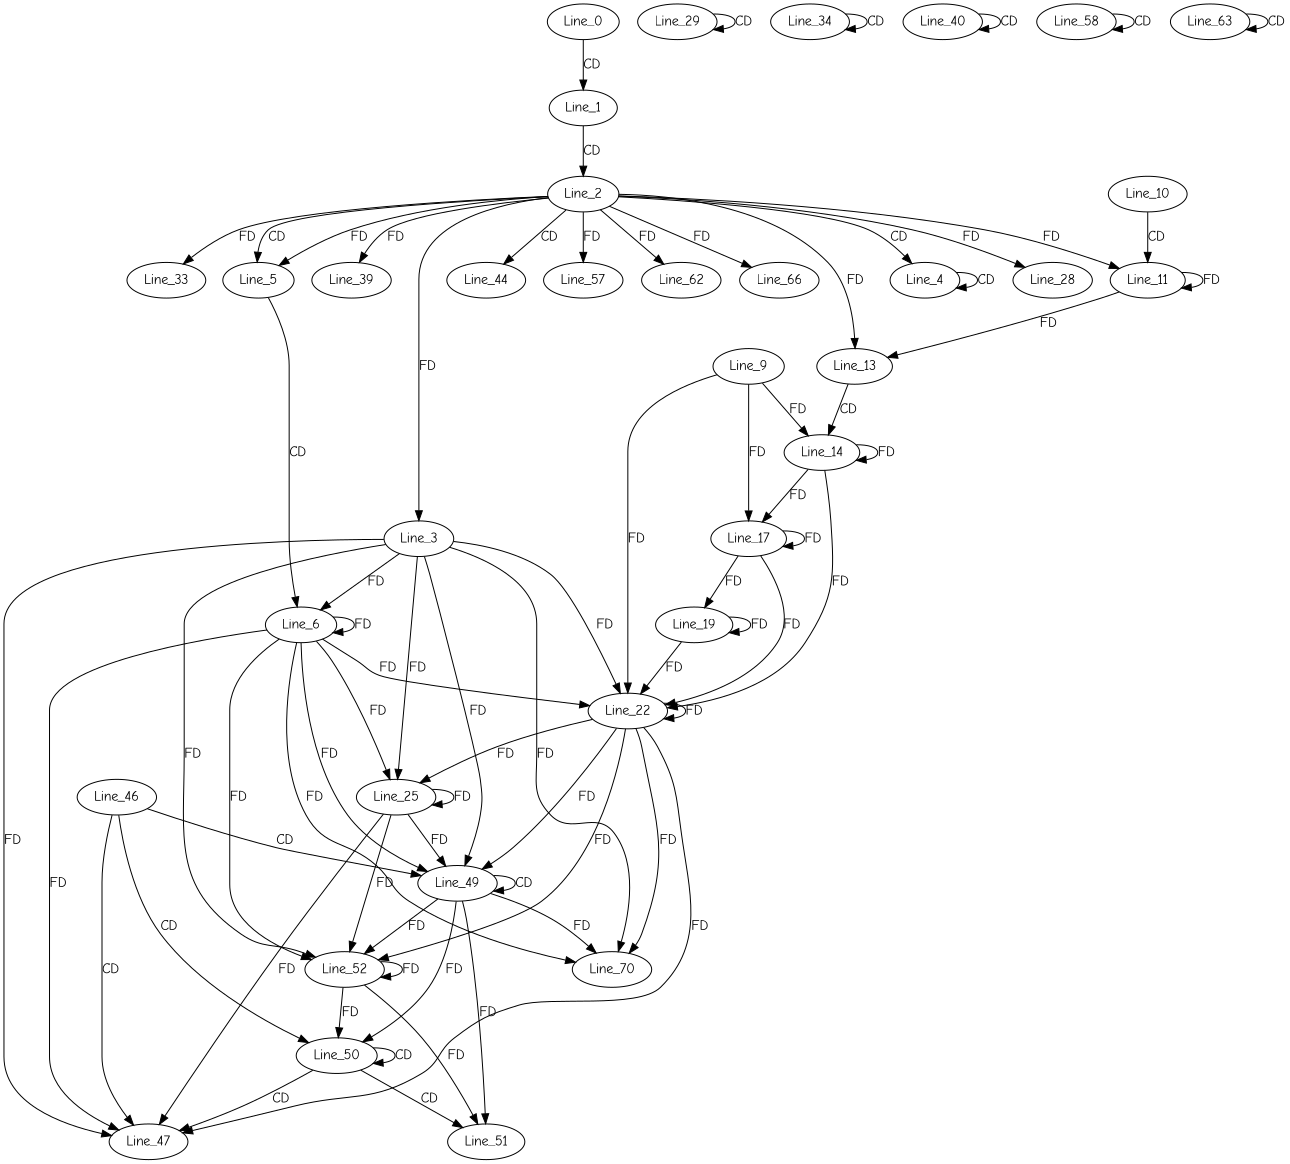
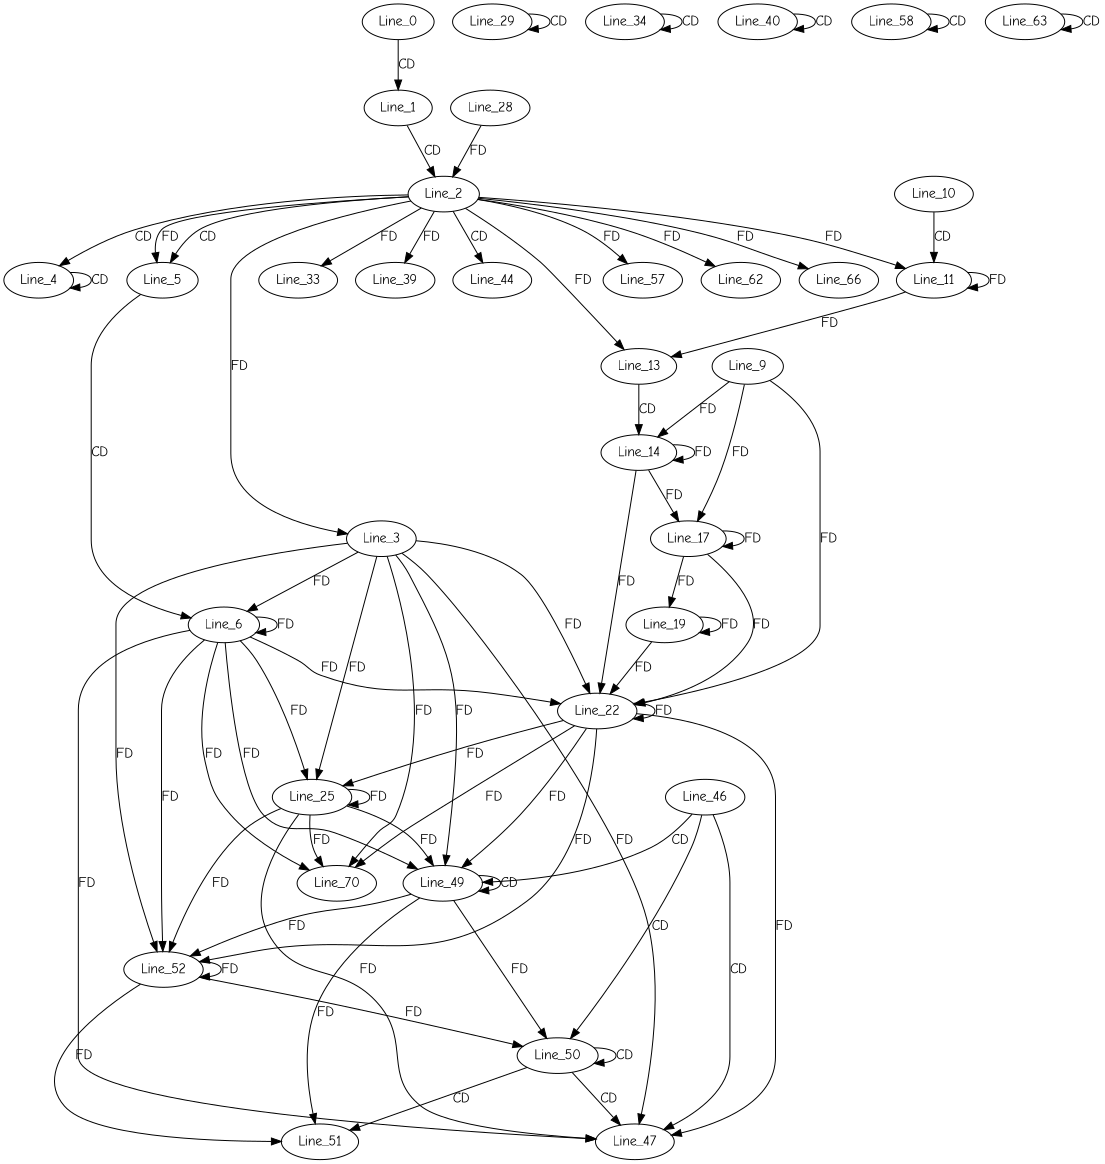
edge "Line_2" -> "Line_28": reversed
edge "Line_49" -> "Line_70": now "Line_25" -> "Line_70"
